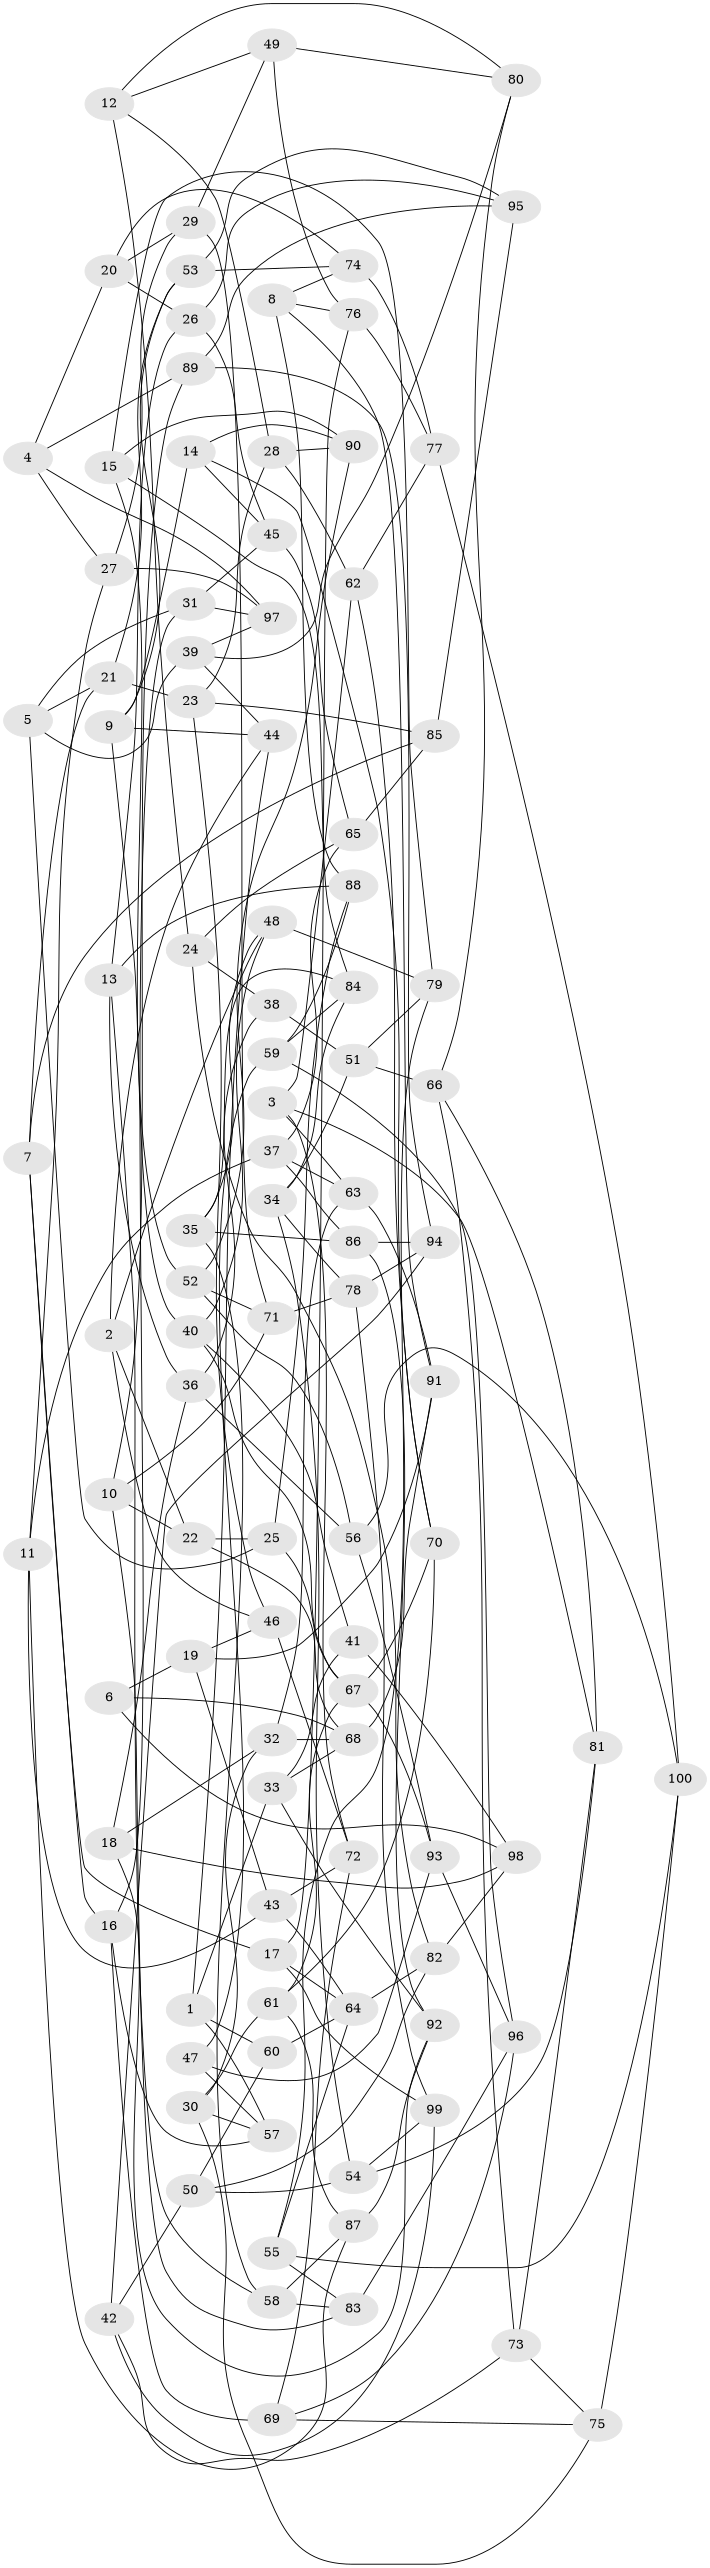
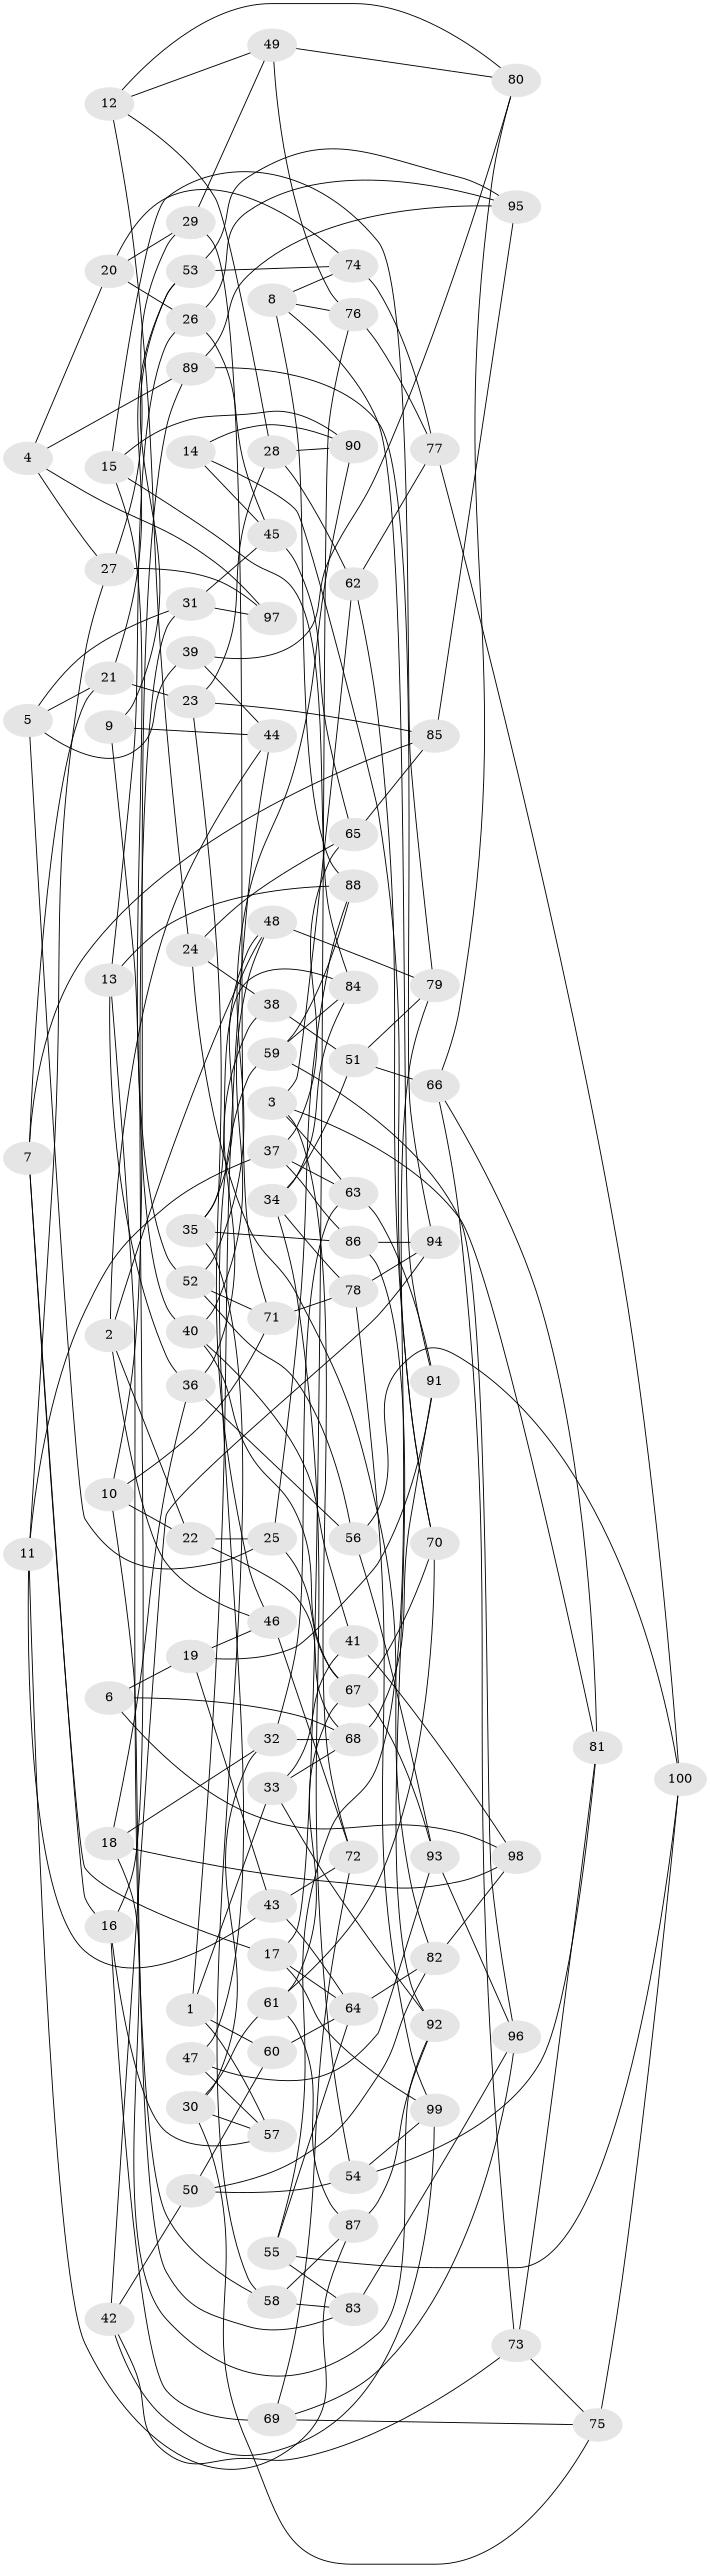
edge "14" -- "9": removed
edge "97" -- "39": removed
